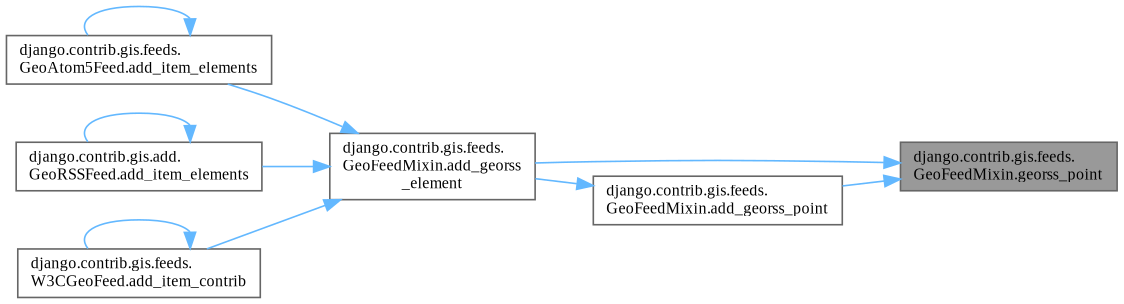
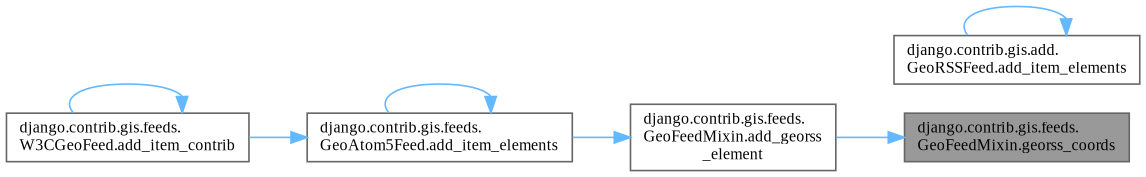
edge "django.contrib.gis.add. GeoRSSFeed.add_item_elements" -> "django.contrib.gis.feeds. GeoFeedMixin.add_georss _element": removed
node "django.contrib.gis.feeds. GeoFeedMixin.georss_point": label "django.contrib.gis.feeds. GeoFeedMixin.georss_point" -> "django.contrib.gis.feeds. GeoFeedMixin.georss_coords"
node "django.contrib.gis.feeds. GeoFeedMixin.add_georss_point": removed
edge "django.contrib.gis.feeds. W3CGeoFeed.add_item_contrib" -> "django.contrib.gis.feeds. GeoFeedMixin.add_georss _element": now "django.contrib.gis.feeds. W3CGeoFeed.add_item_contrib" -> "django.contrib.gis.feeds. GeoAtom5Feed.add_item_elements"
